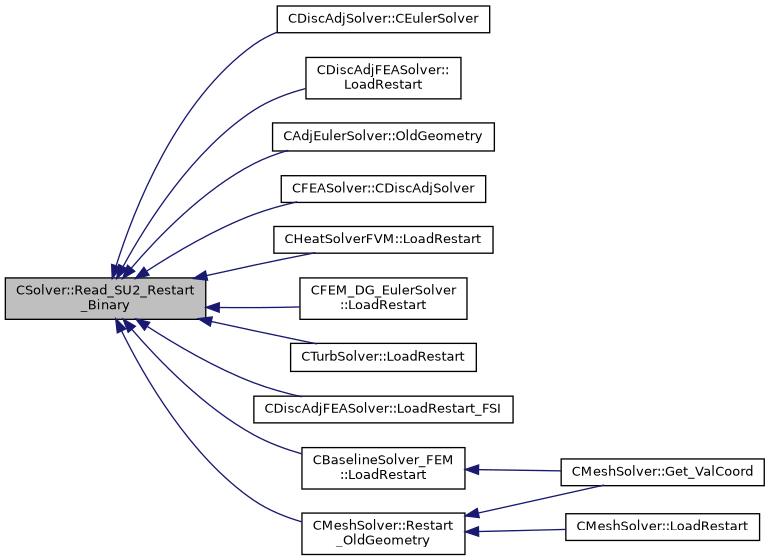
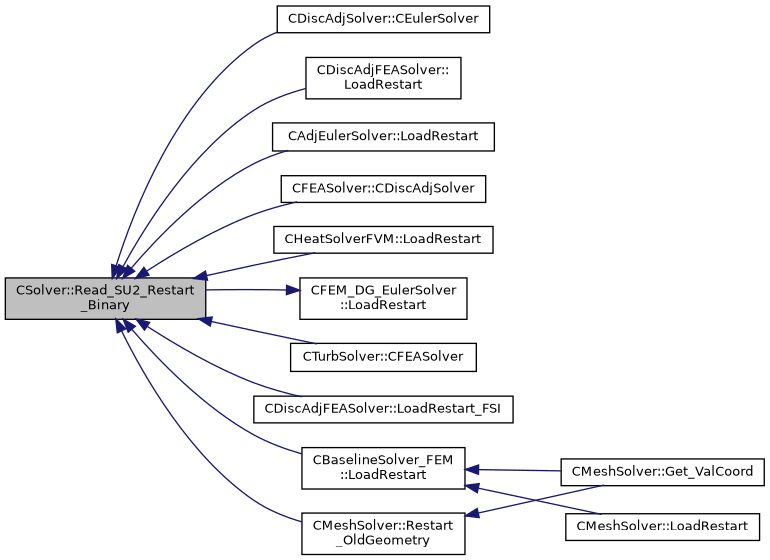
node "CAdjEulerSolver::OldGeometry": label "CAdjEulerSolver::OldGeometry" -> "CAdjEulerSolver::LoadRestart"
edge "CFEM_DG_EulerSolver ::LoadRestart" -> "CSolver::Read_SU2_Restart _Binary": reversed
node "CTurbSolver::LoadRestart": label "CTurbSolver::LoadRestart" -> "CTurbSolver::CFEASolver"
edge "CMeshSolver::LoadRestart" -> "CMeshSolver::Restart _OldGeometry": now "CMeshSolver::LoadRestart" -> "CBaselineSolver_FEM ::LoadRestart"
